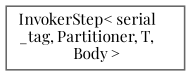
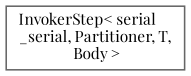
node "InvokerStep< serial _tag, Partitioner, T, Body >": label "InvokerStep< serial _tag, Partitioner, T, Body >" -> "InvokerStep< serial _serial, Partitioner, T, Body >"
